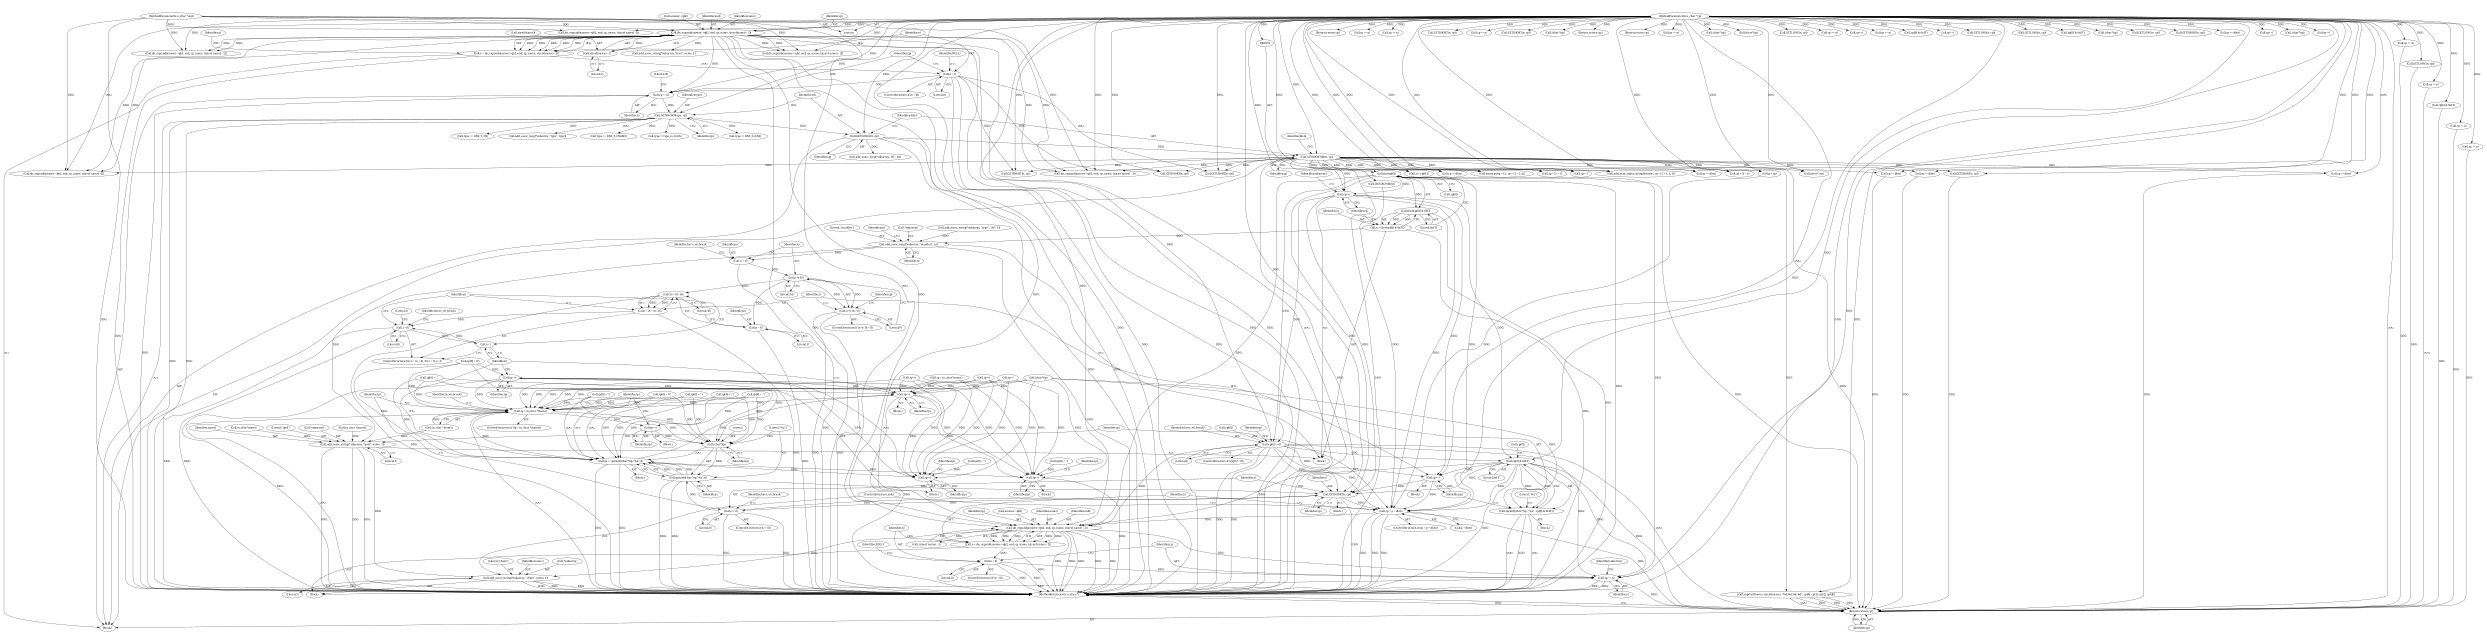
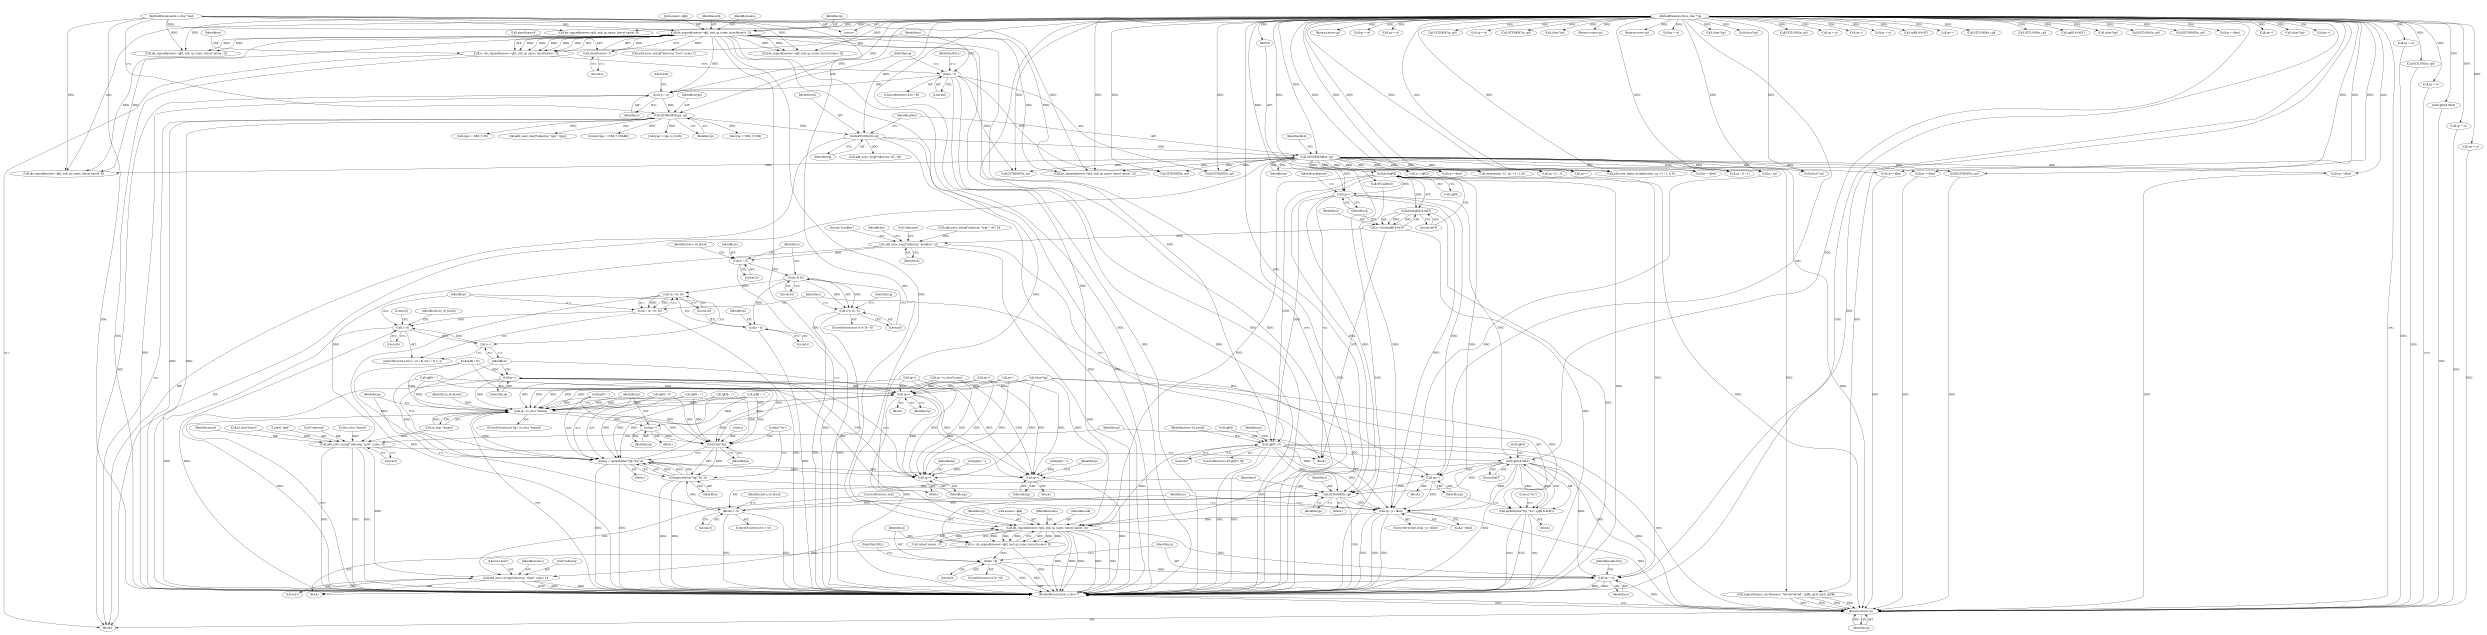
edge "(Identifier,ttl)" -> "(Call,GETSHORT(type, cp))": now "(MethodParameterIn,u_char *end)" -> "(Call,GETSHORT(type, cp))"
node "(Call,type == DNS_T_CNAME)": label "(Call,type == DNS_T_CNAME)" -> "(Literal,type == DNS_T_CNAME)"
node "(Call,CHECKCP(dlen))": label "(Call,CHECKCP(dlen))" -> "(Call,NULL(dlen))"
edge "(MethodParameterIn,u_char *cp)" -> "(Call,cp < p + dlen)": removed, label "DDG:"
node "(Literal,15)": added
edge "(Identifier,in_v6_break)" -> "(Call,tp > (u_char *)name)": label "CFG: " -> "DDG: "
node "(Call,s != 0)": label "(Call,s != 0)" -> "(Block,s != 0)"
